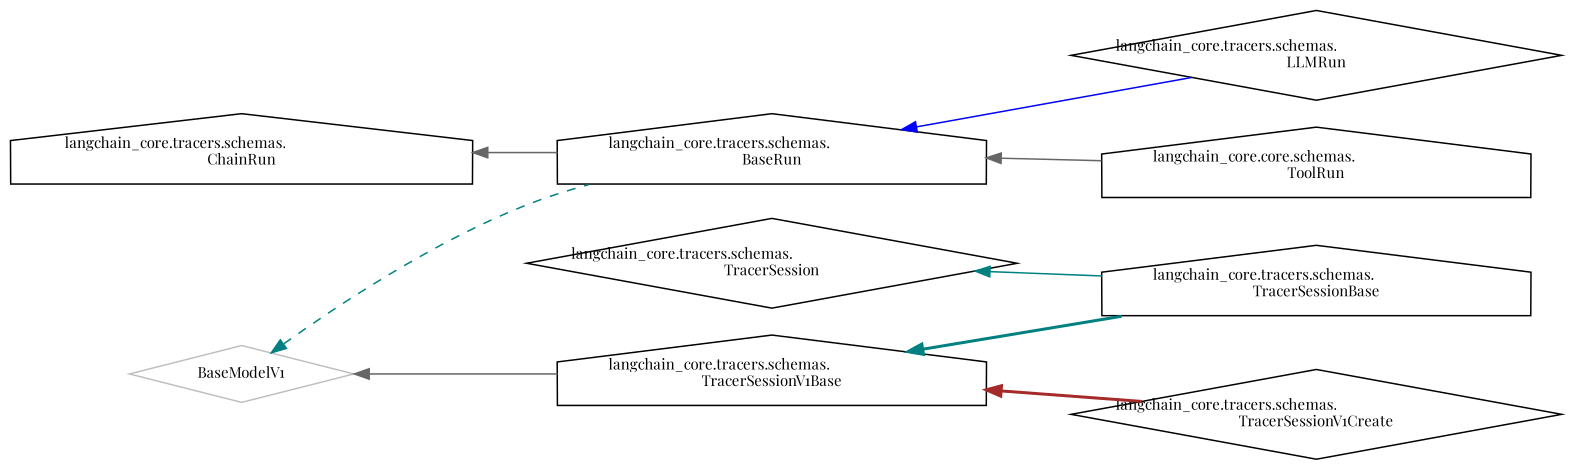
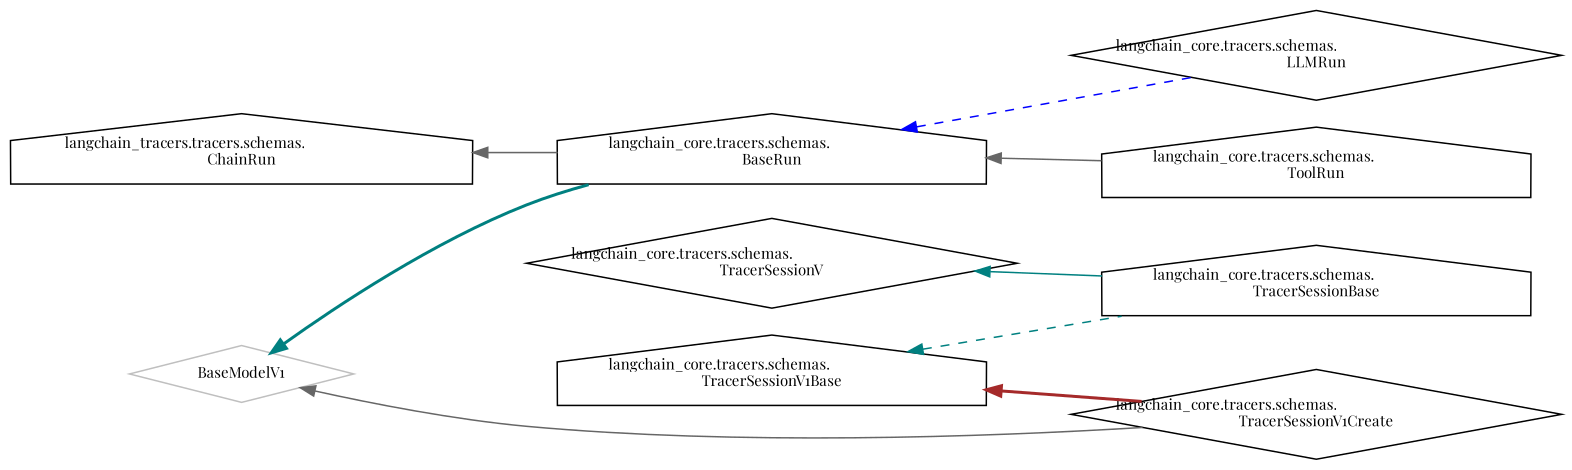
edge "langchain_core.tracers.schemas. LLMRun" -> "langchain_core.tracers.schemas. BaseRun": style solid -> dashed
node "langchain_core.tracers.schemas. ChainRun": label "langchain_core.tracers.schemas. ChainRun" -> "langchain_tracers.tracers.schemas. ChainRun"
node "langchain_core.core.schemas. ToolRun": label "langchain_core.core.schemas. ToolRun" -> "langchain_core.tracers.schemas. ToolRun"
edge "langchain_core.tracers.schemas. BaseRun" -> "BaseModelV1": style dashed -> bold
node "langchain_core.tracers.schemas. TracerSession": label "langchain_core.tracers.schemas. TracerSession" -> "langchain_core.tracers.schemas. TracerSessionV"
edge "langchain_core.tracers.schemas. TracerSessionBase" -> "langchain_core.tracers.schemas. TracerSessionV1Base": style bold -> dashed
edge "langchain_core.tracers.schemas. TracerSessionV1Base" -> "BaseModelV1": now "langchain_core.tracers.schemas. TracerSessionV1Create" -> "BaseModelV1"
